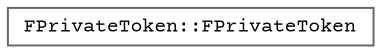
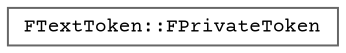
node "FPrivateToken::FPrivateToken": label "FPrivateToken::FPrivateToken" -> "FTextToken::FPrivateToken"
